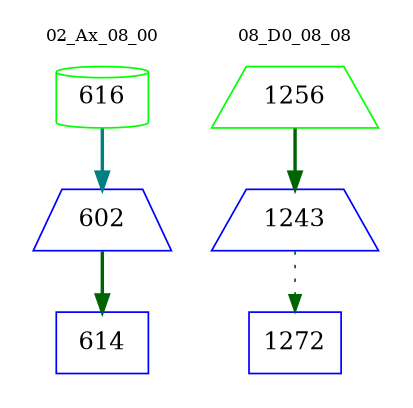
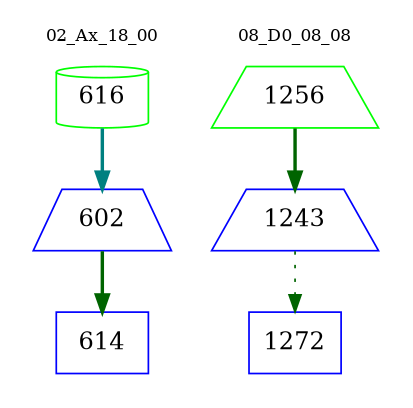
cluster "02_Ax_08_00": label "02_Ax_08_00" -> "02_Ax_18_00"
